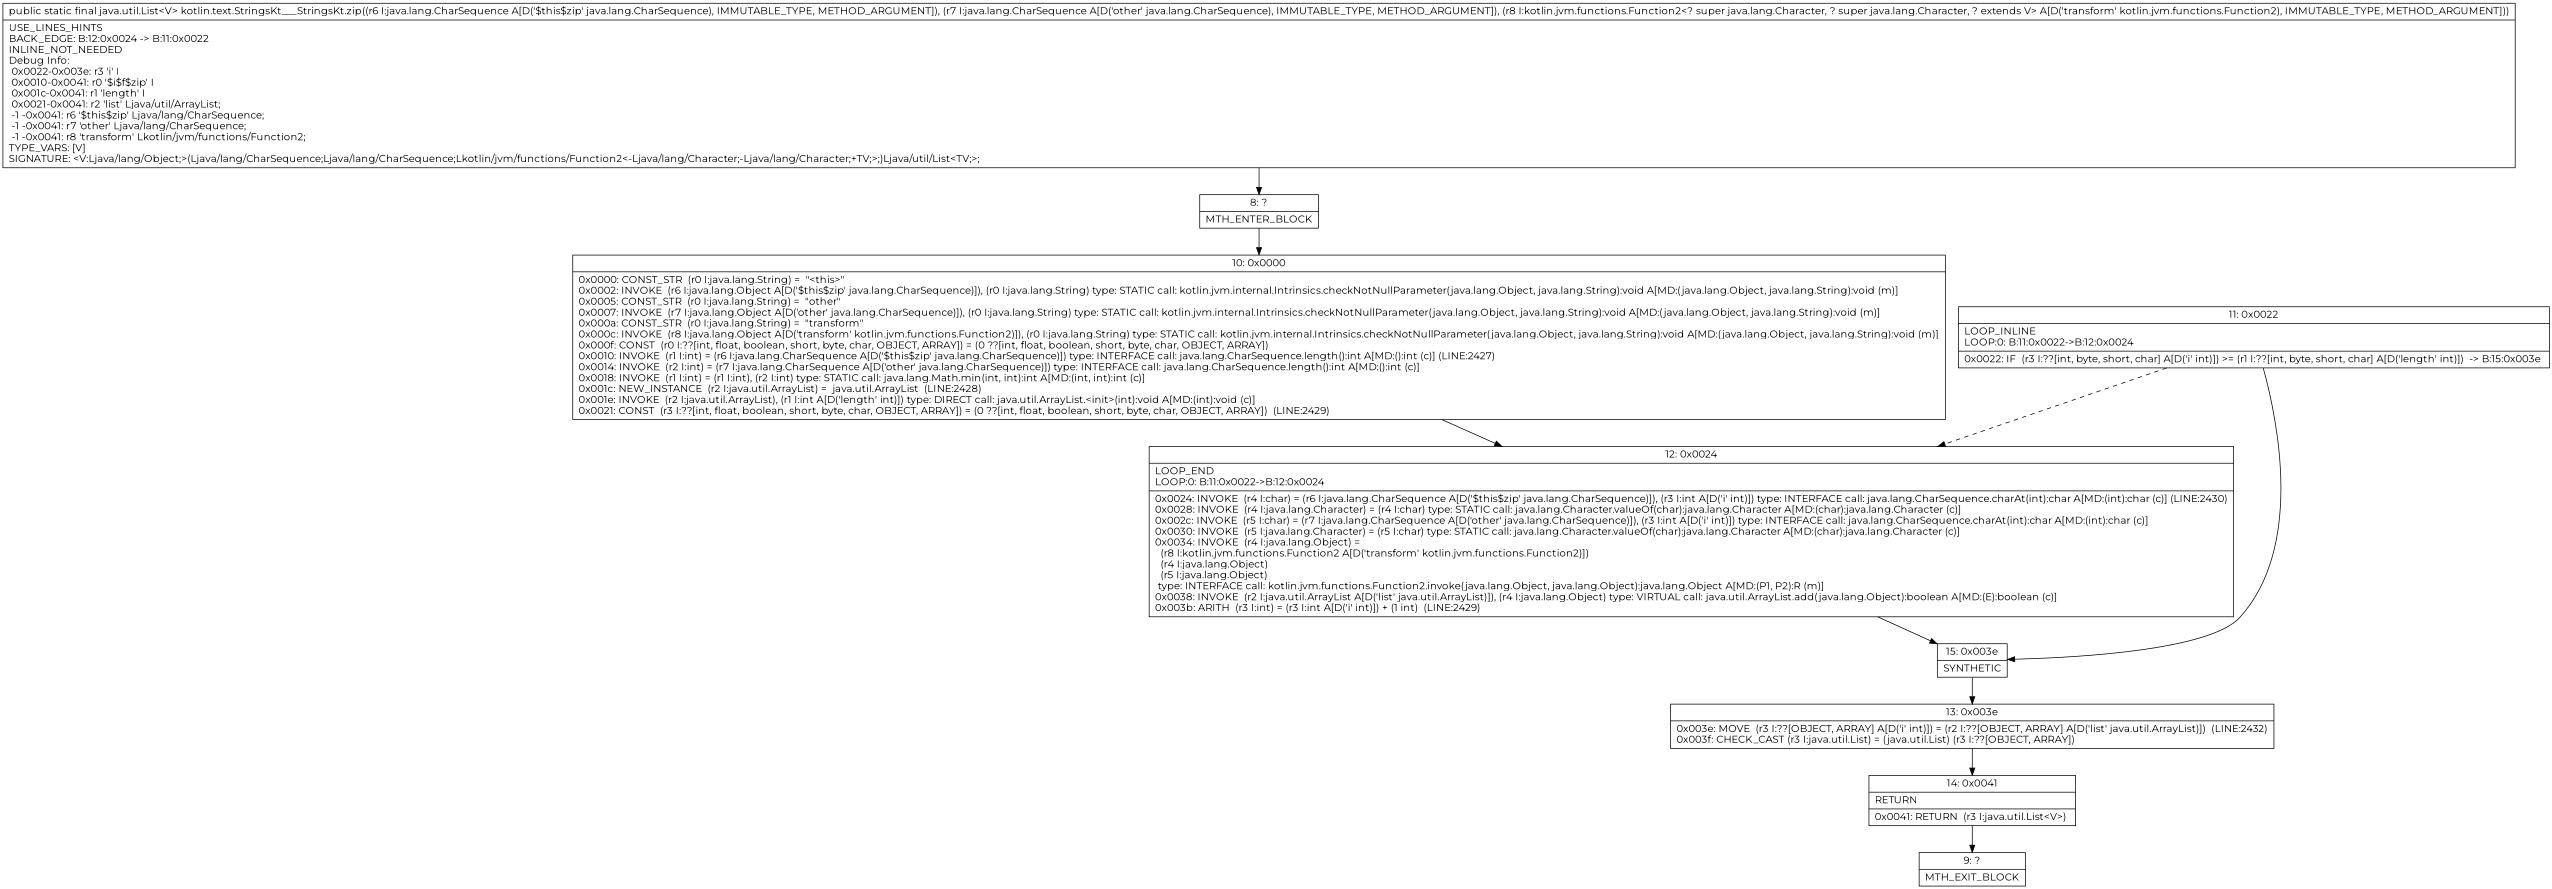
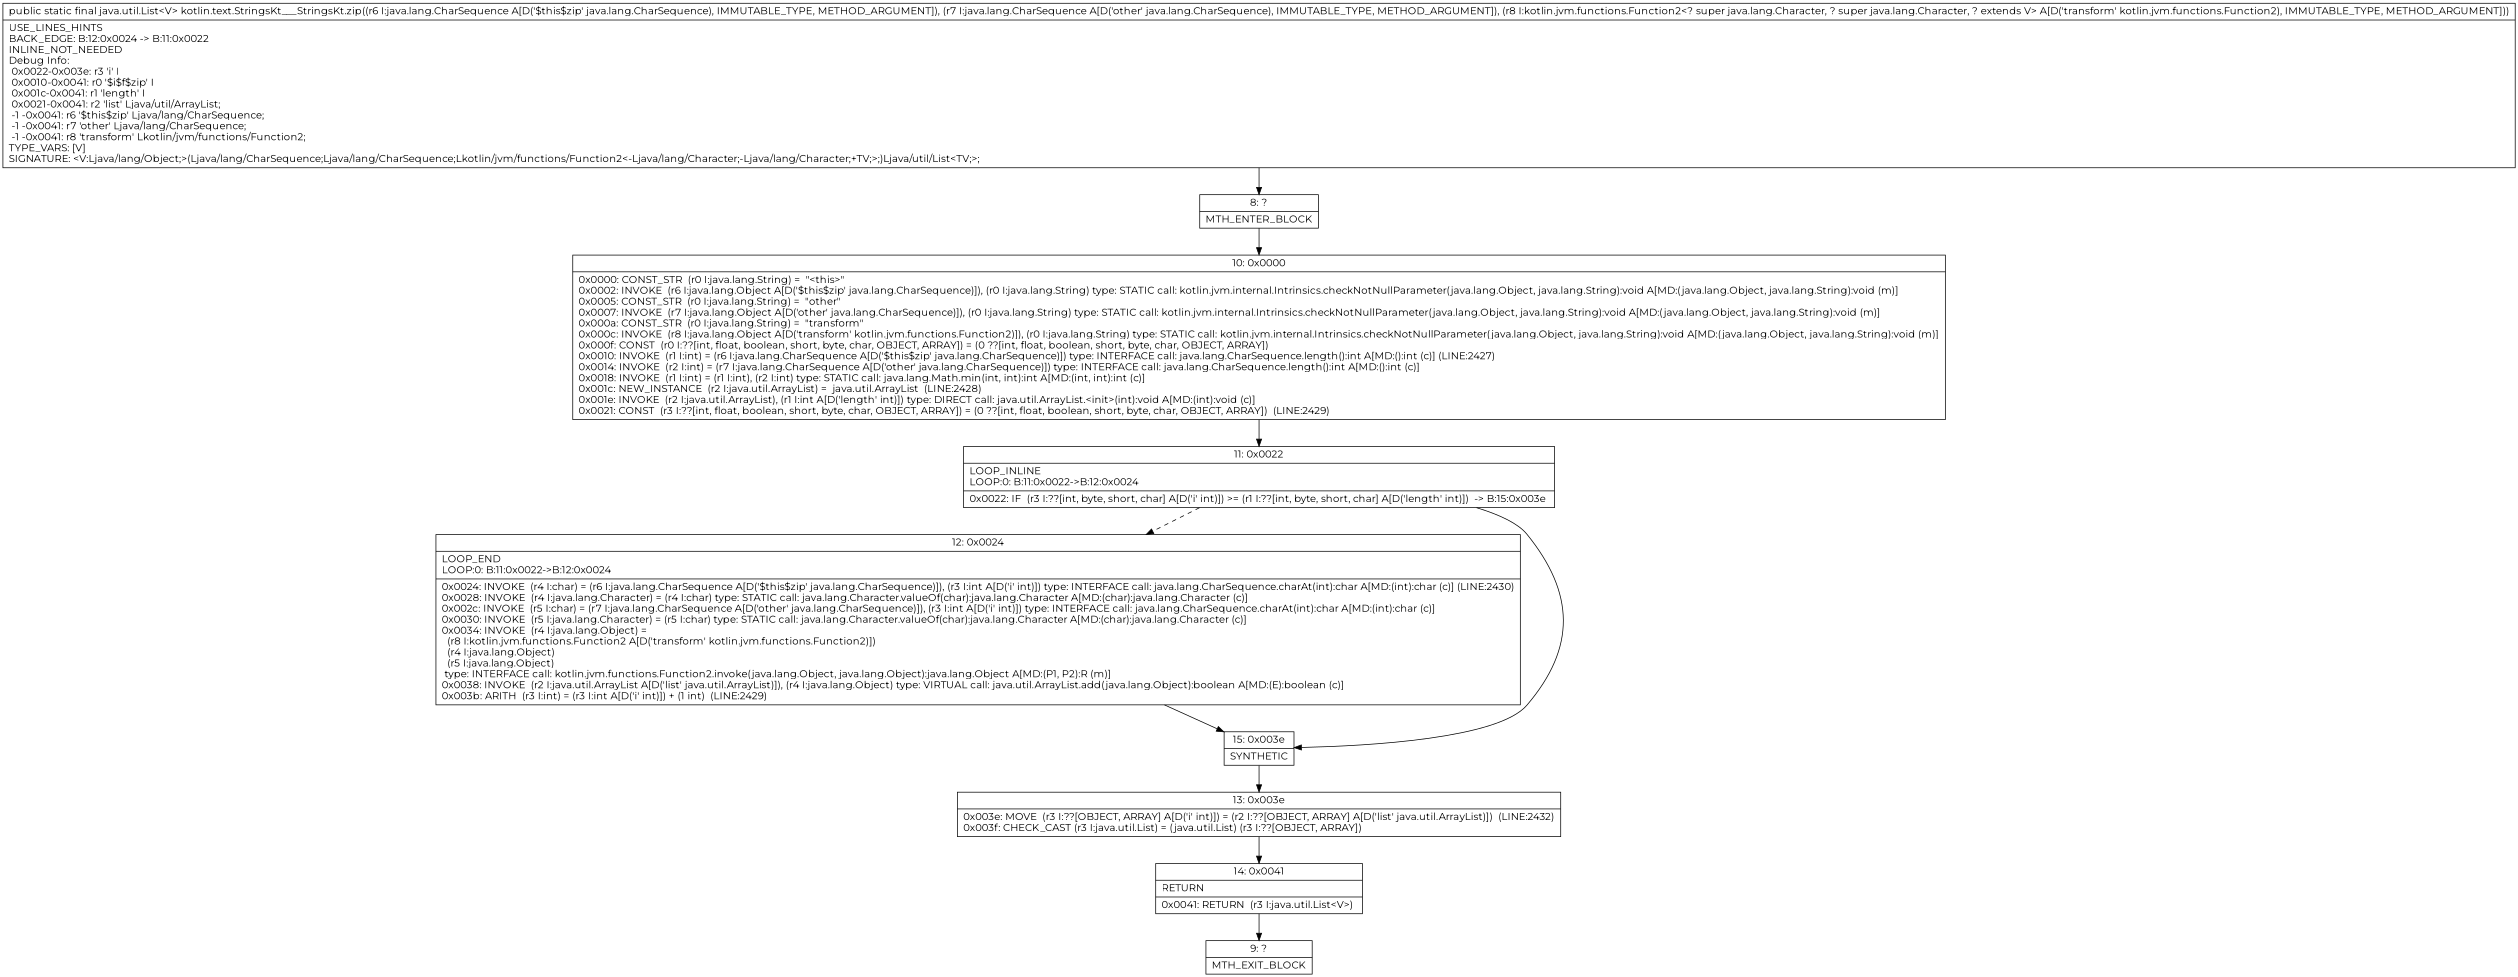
edge "10: 0x0000" -> "12: 0x0024": now "10: 0x0000" -> "11: 0x0022"
